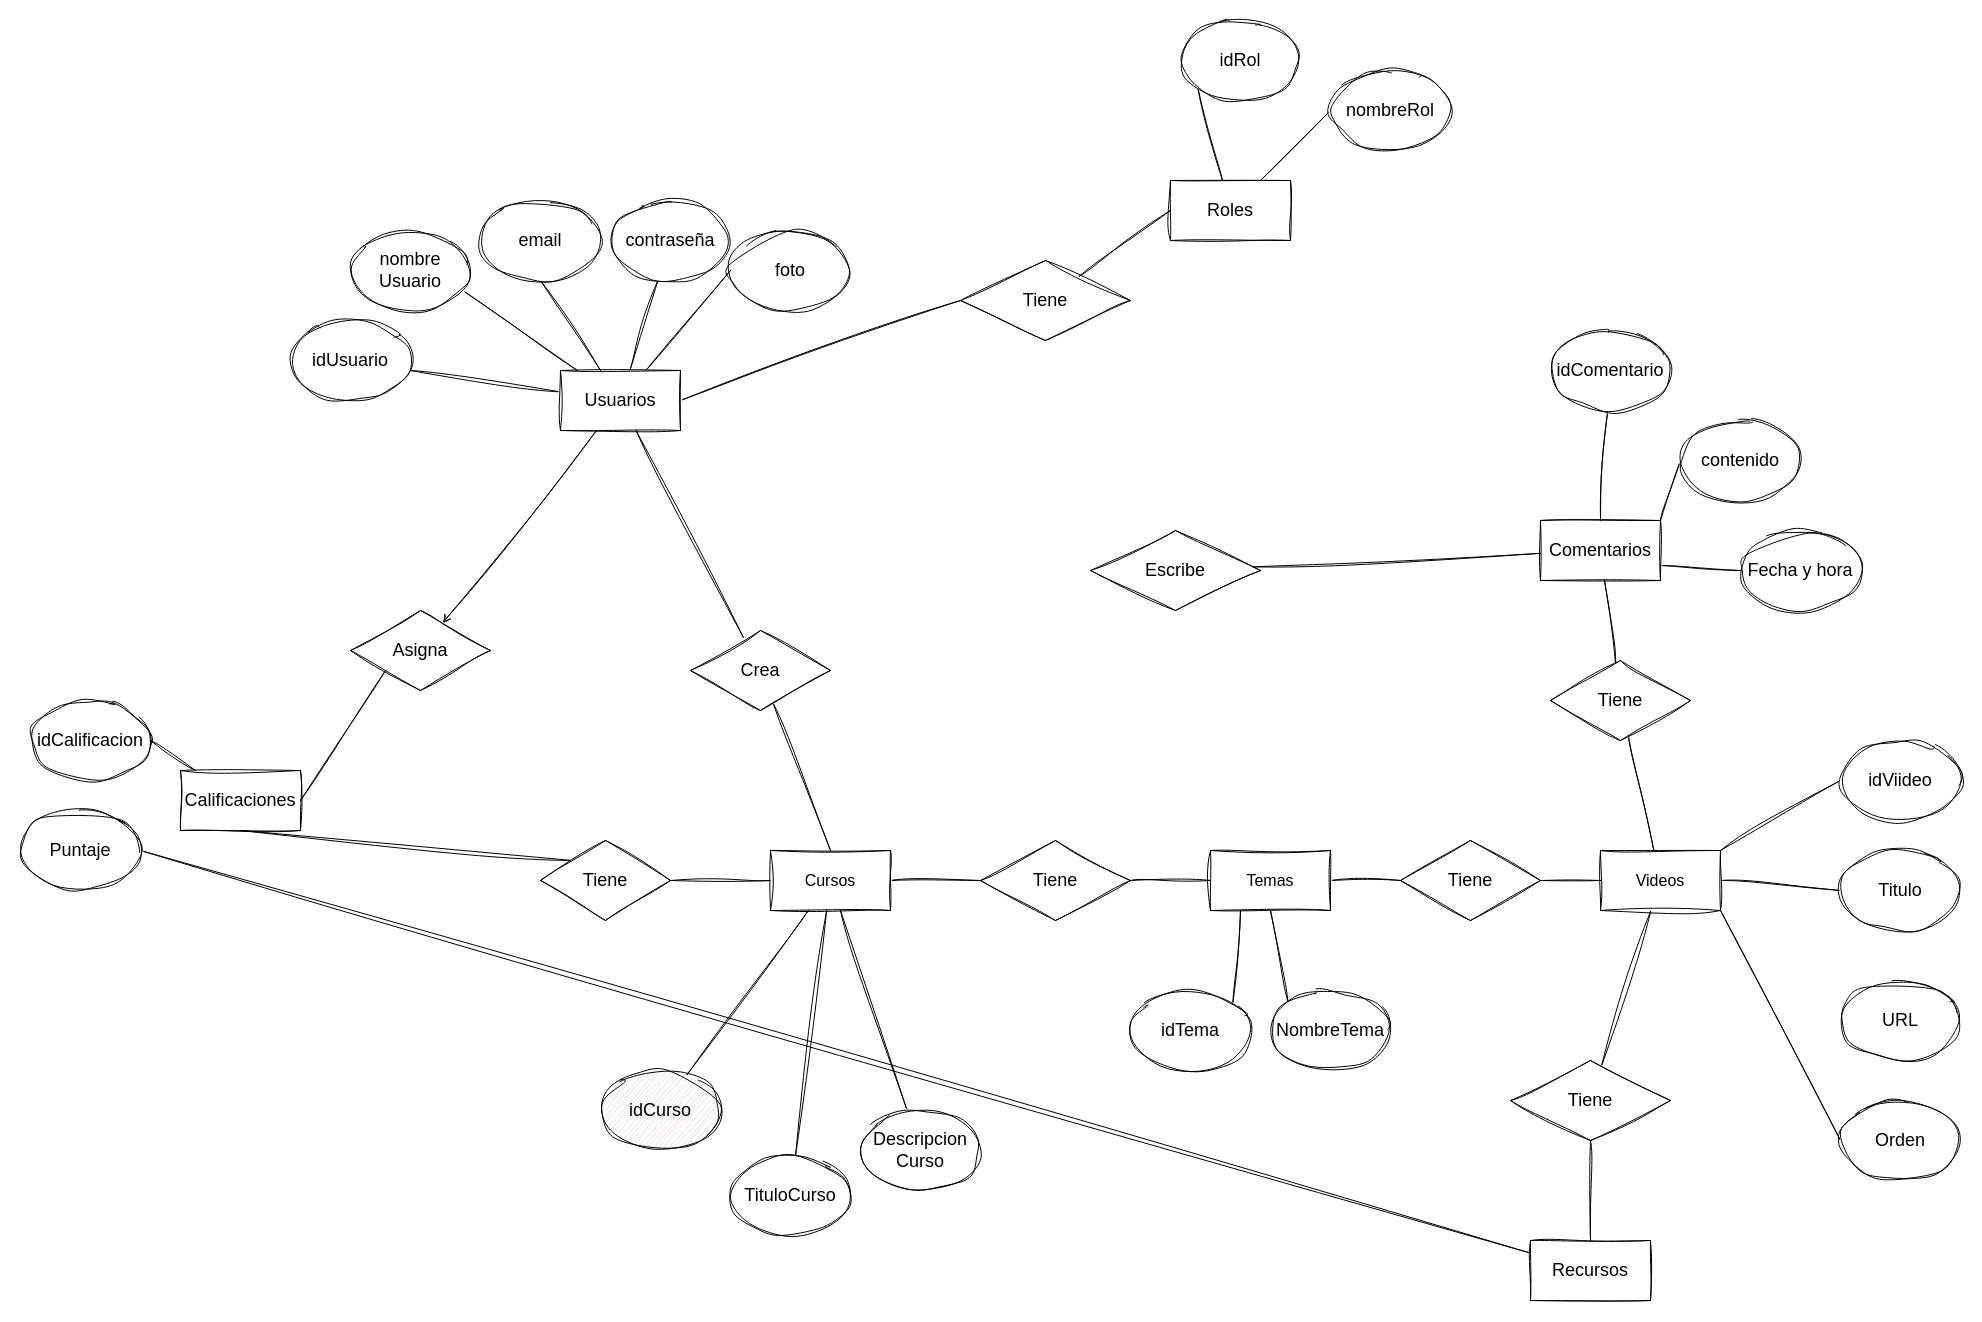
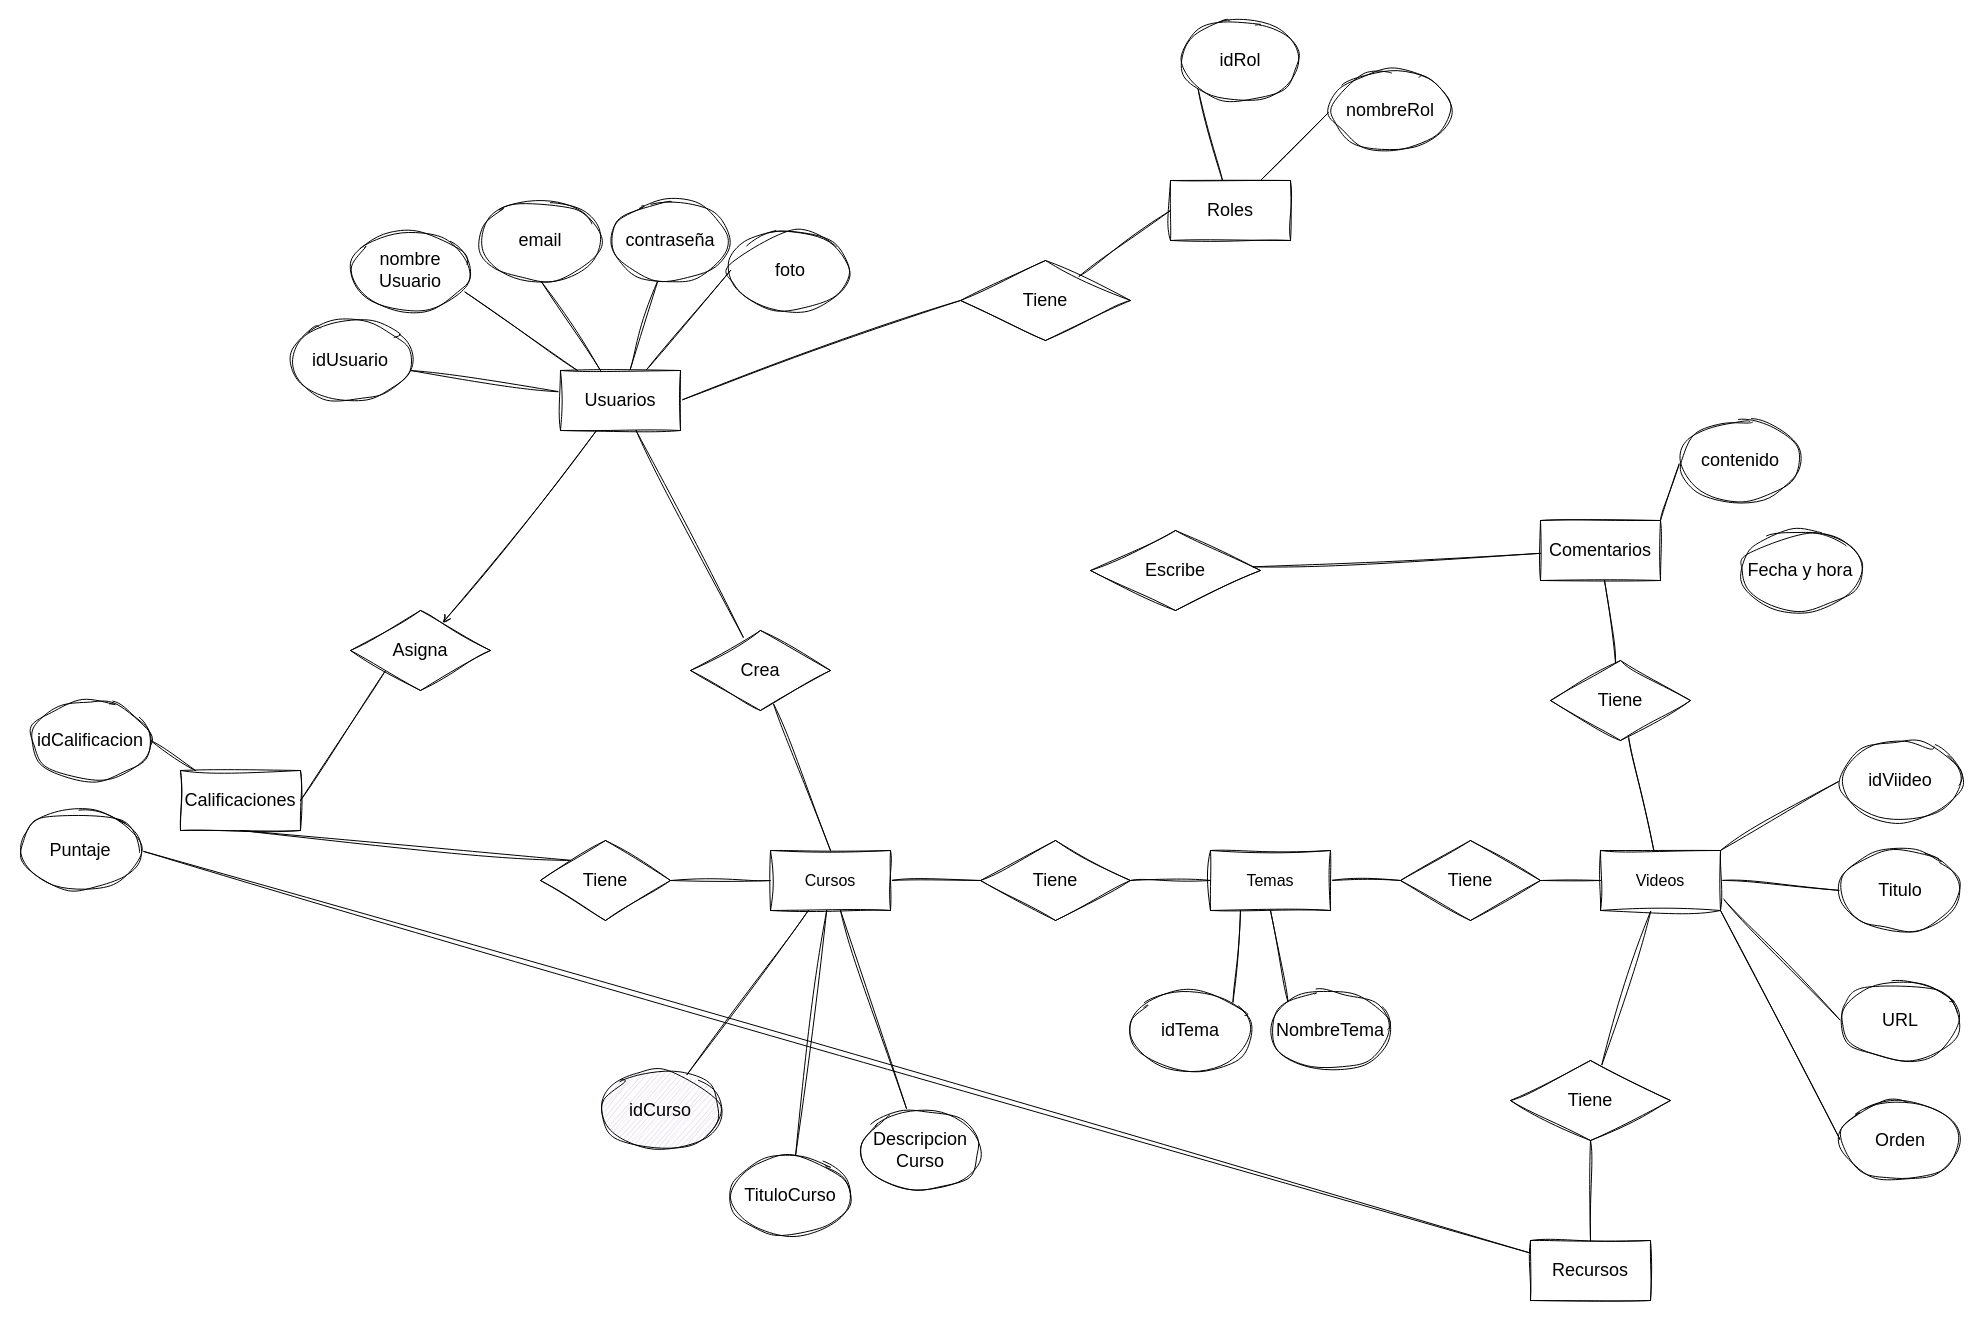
node "idComentario": removed
edge "idComentario" -- "Comentarios": removed
edge "Comentarios" -- "Fecha y hora": removed
edge "Videos" -- "URL": added
